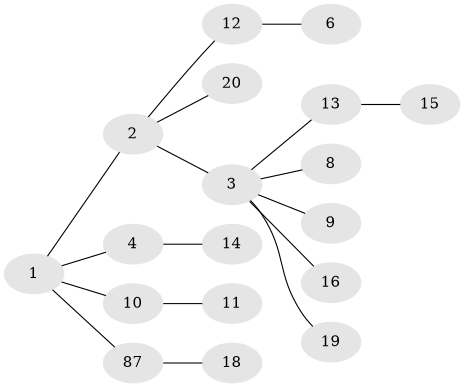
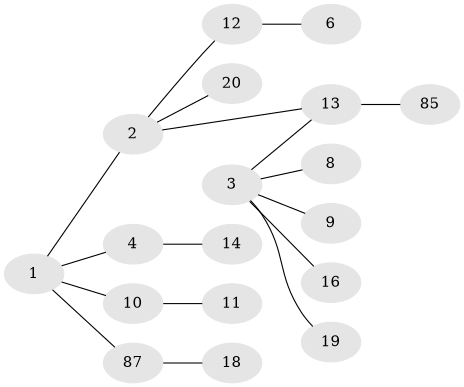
node "15": label "15" -> "85"
edge "2" -- "3": now "2" -- "13"
